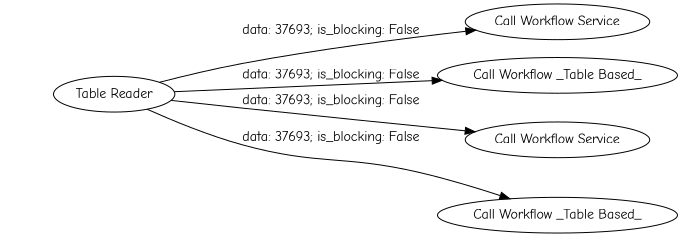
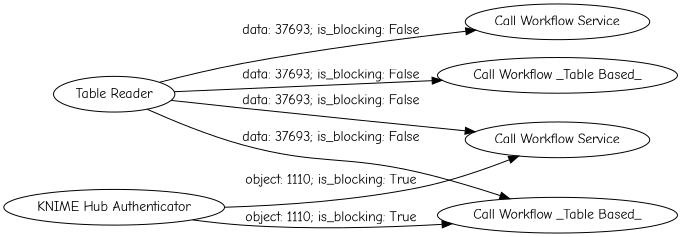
node "KNIME Hub Authenticator": added
